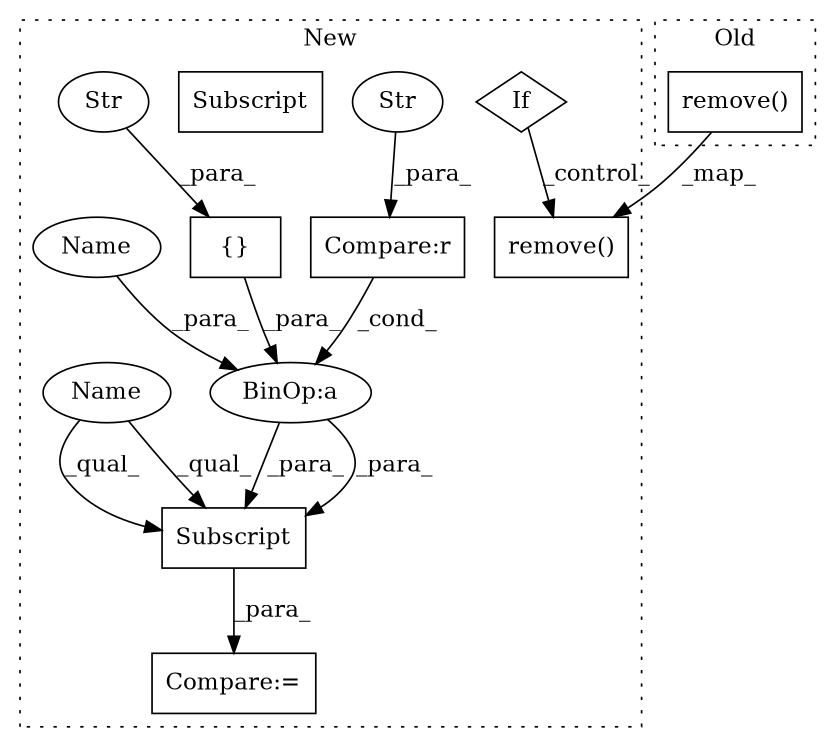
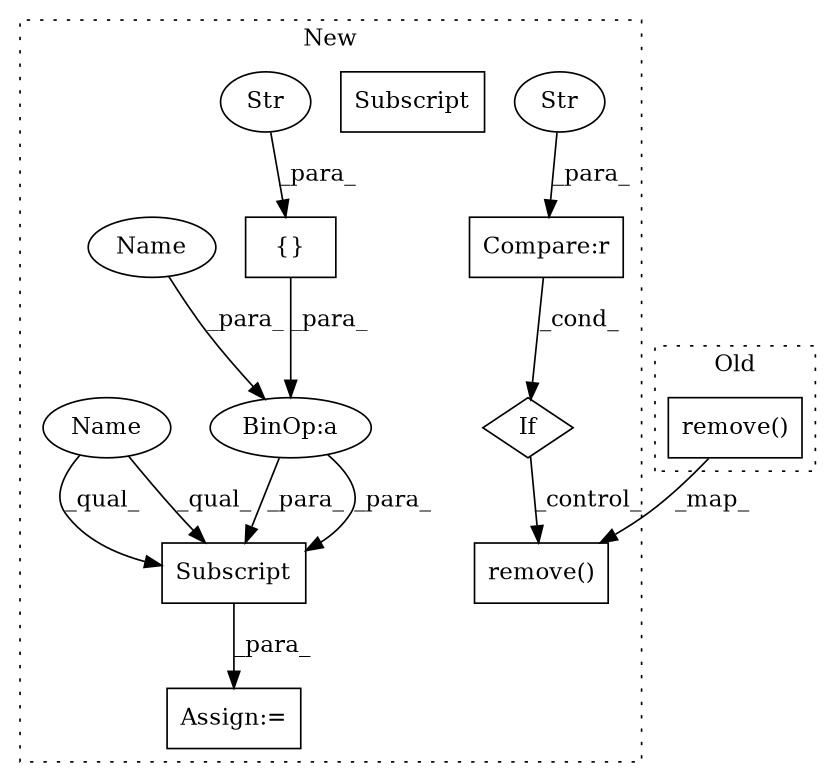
edge "Compare:r" -> "BinOp:a": now "Compare:r" -> "If"
node "Compare:=": label "Compare:=" -> "Assign:="
